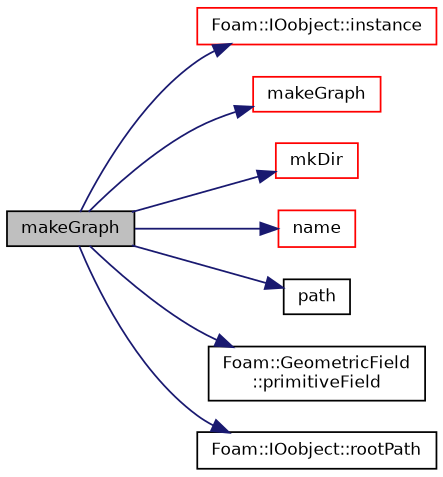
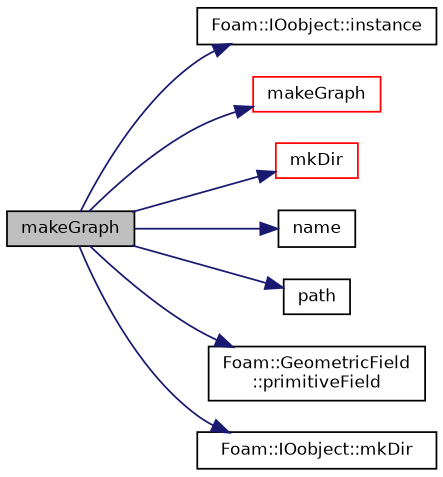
node "Foam::IOobject::instance": color red -> black
node "name": color red -> black
node "Foam::IOobject::rootPath": label "Foam::IOobject::rootPath" -> "Foam::IOobject::mkDir"
